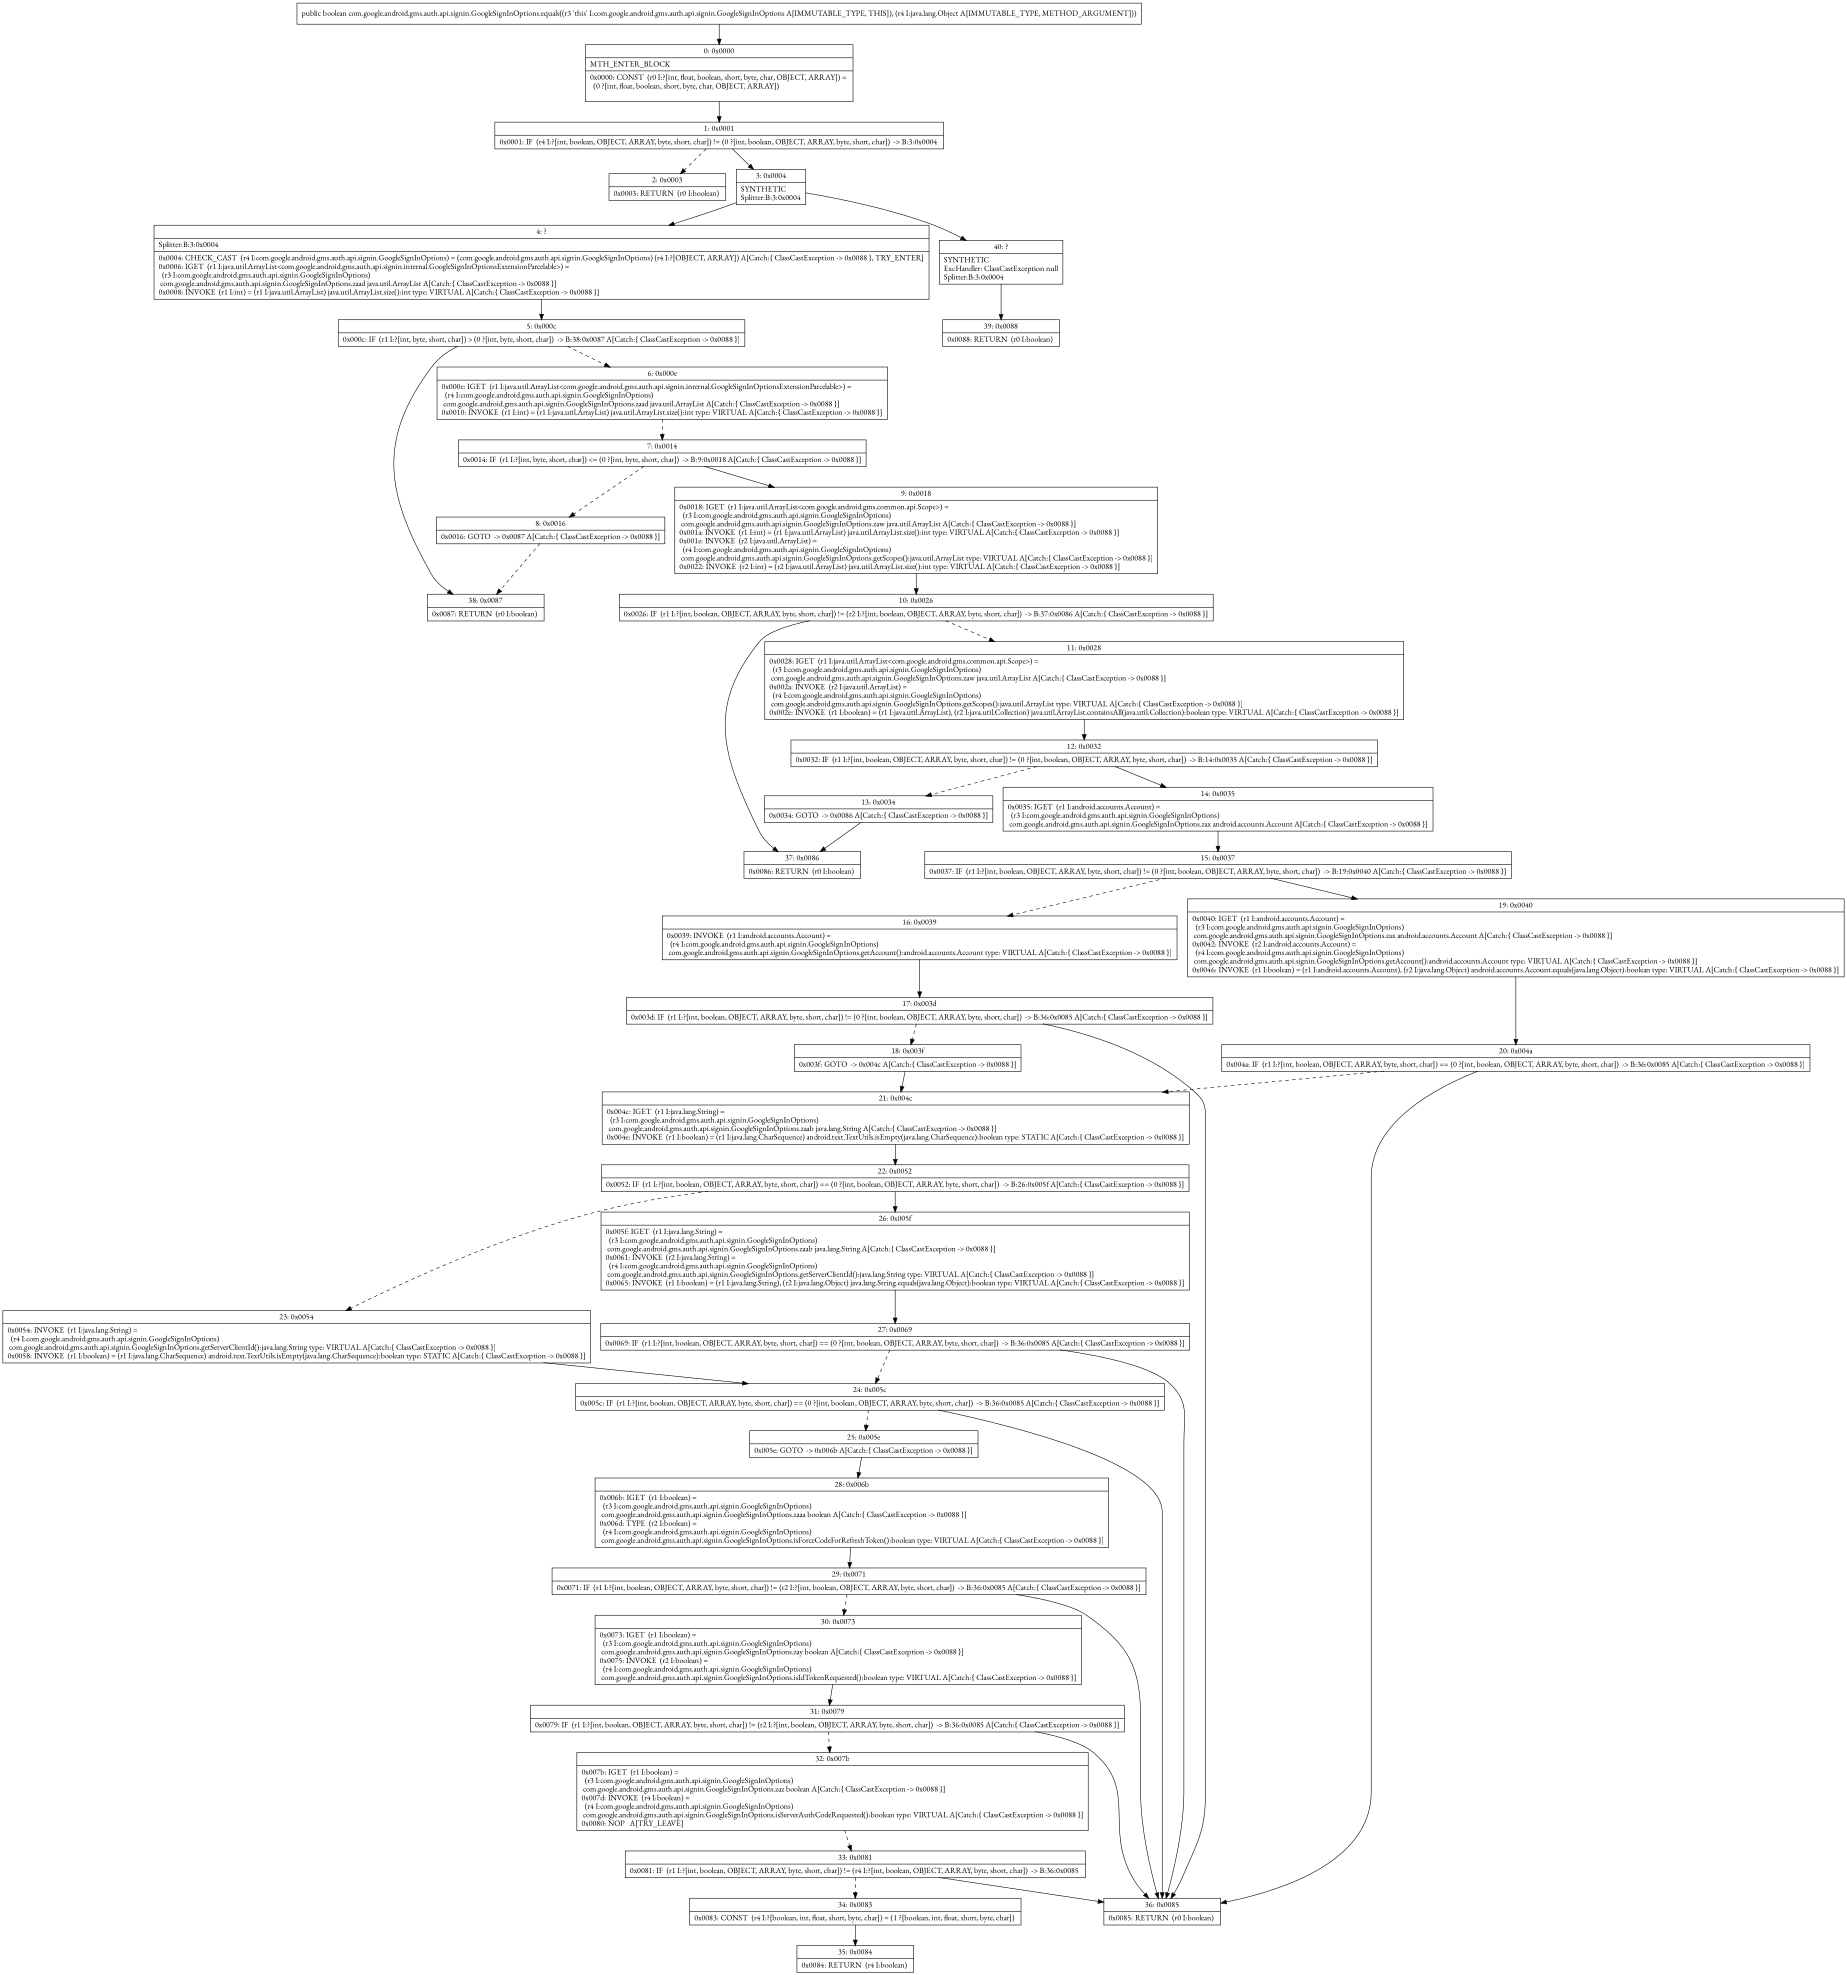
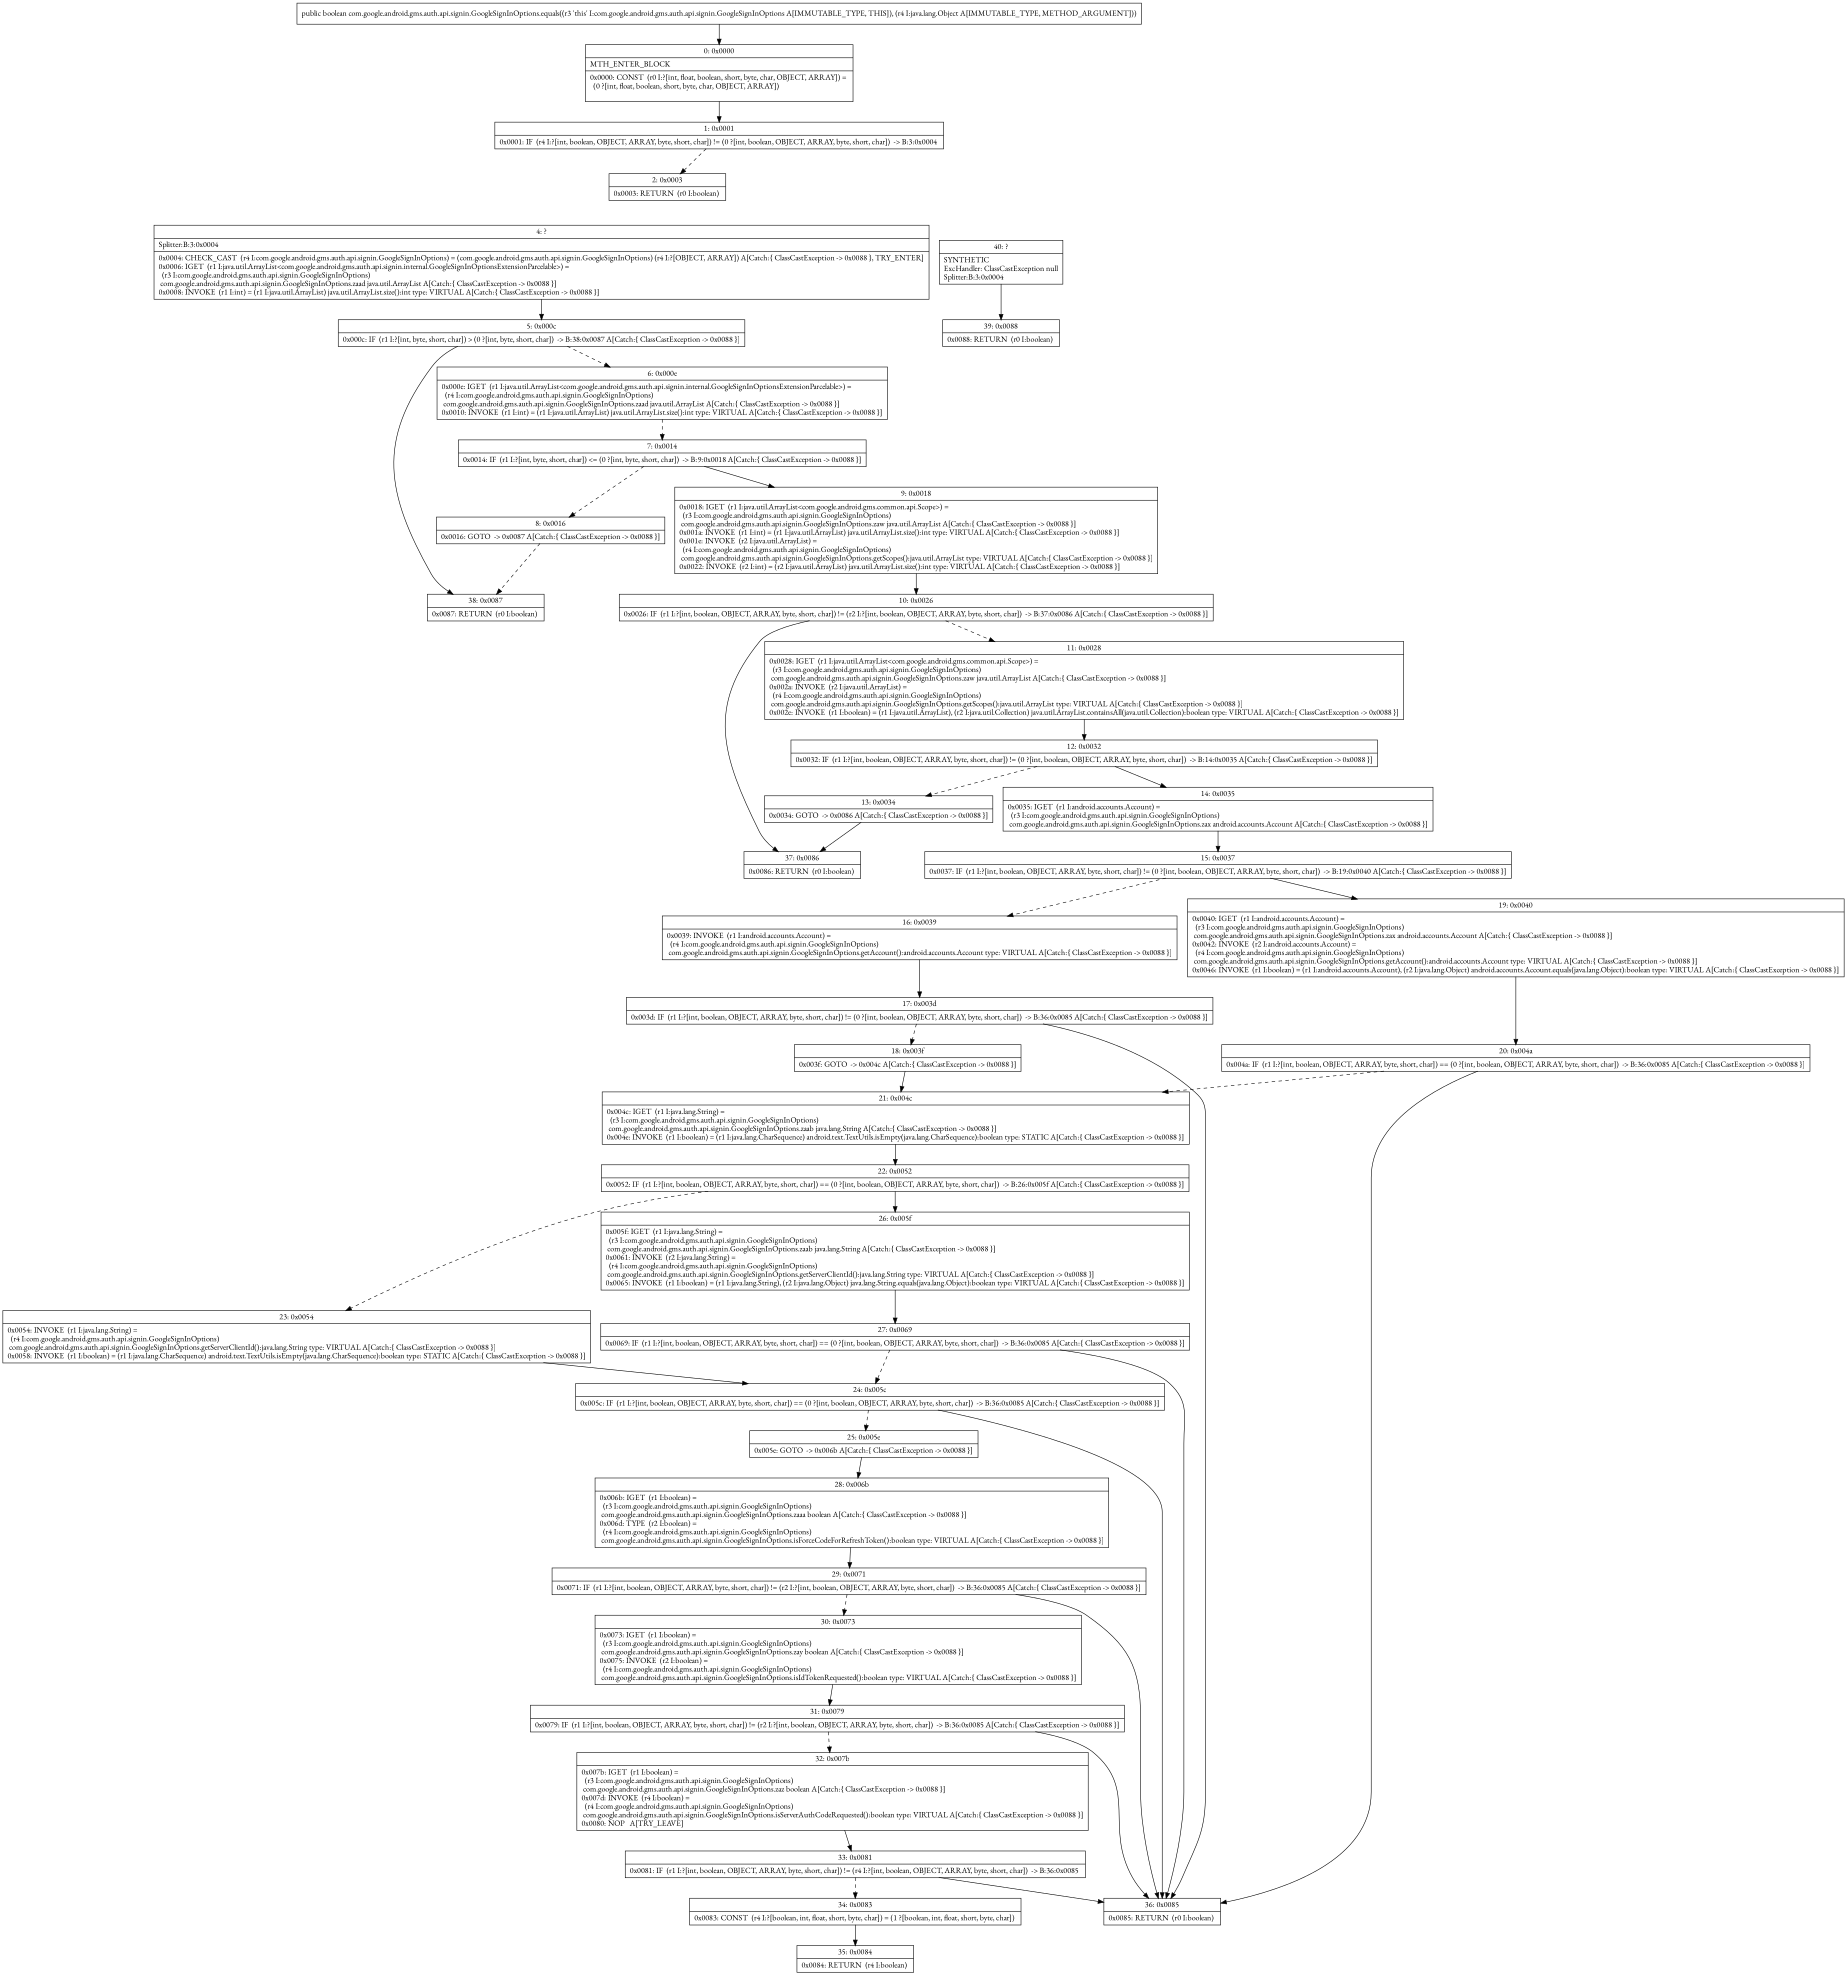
node "3: 0x0004": removed
edge "32: 0x007b" -> "33: 0x0081": style dashed -> solid
